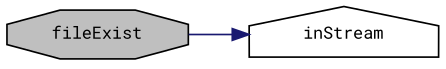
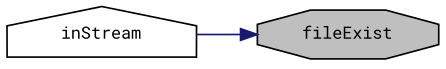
edge "fileExist" -> "inStream": reversed
